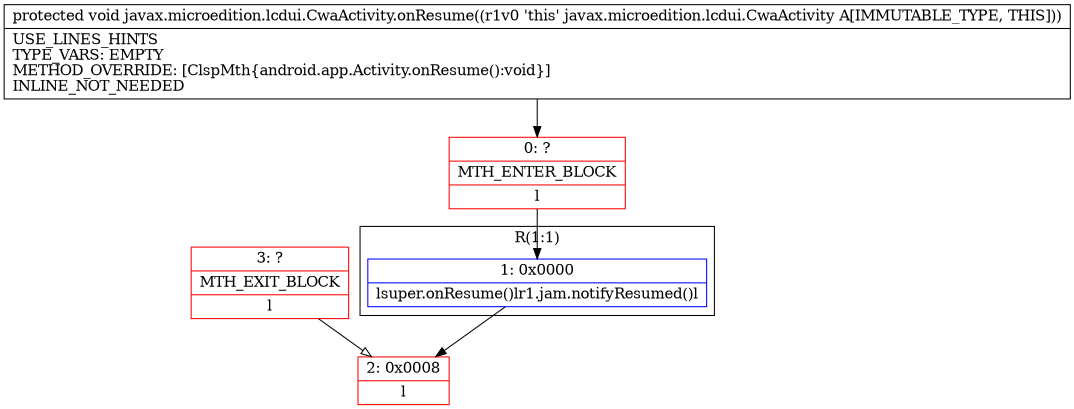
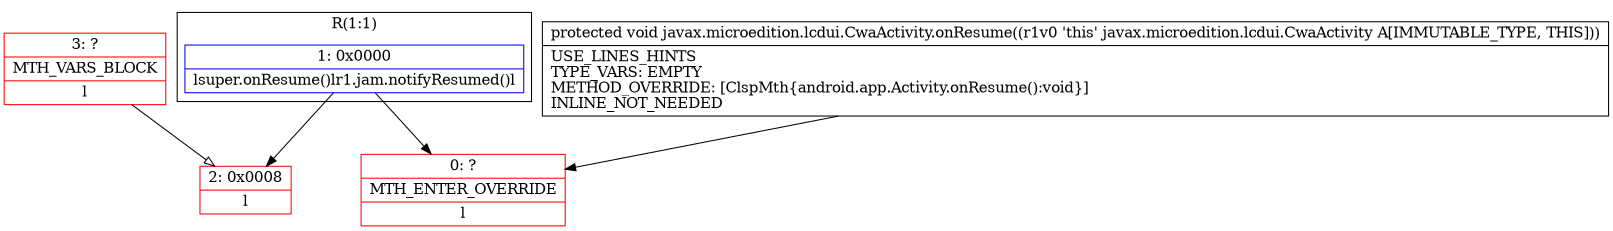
node "0: ?": text "MTH_ENTER_BLOCK" -> "MTH_ENTER_OVERRIDE"
edge "0: ?" -> "1: 0x0000": reversed
node "3: ?": text "MTH_EXIT_BLOCK" -> "MTH_VARS_BLOCK"
